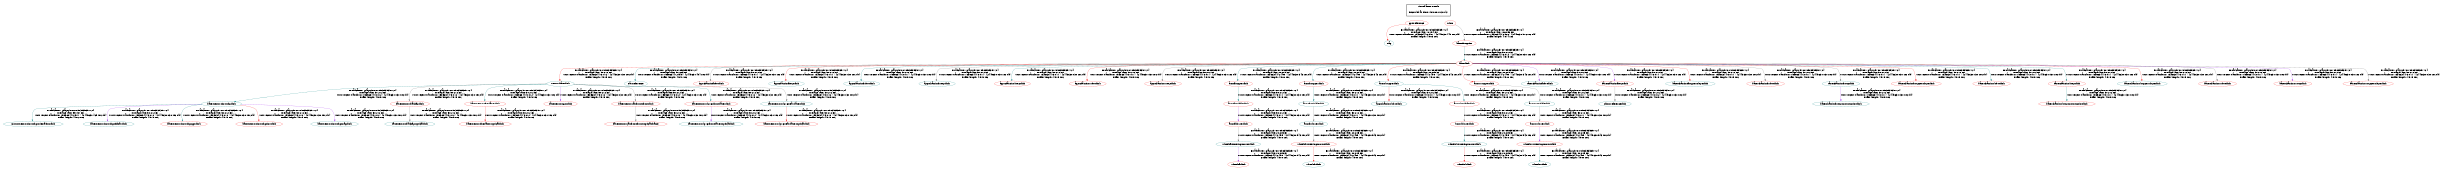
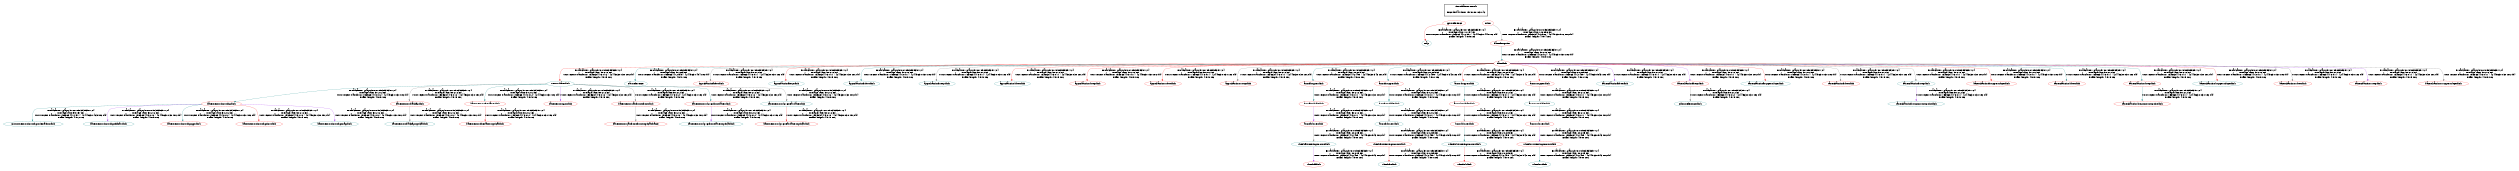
edge "base_link" -> "app_chassis_rl_top_link": color teal -> red
edge "arm_rl_upper_link" -> "app_chassis_rl_bot_link": now "base_link" -> "app_chassis_rl_bot_link"
node "base_sensor_imu_sbg_link": color teal -> red
